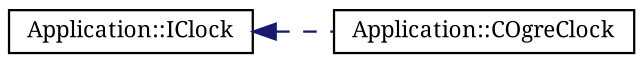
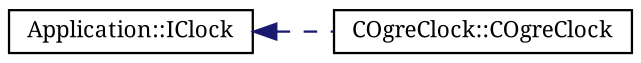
node "Application::COgreClock": label "Application::COgreClock" -> "COgreClock::COgreClock"
